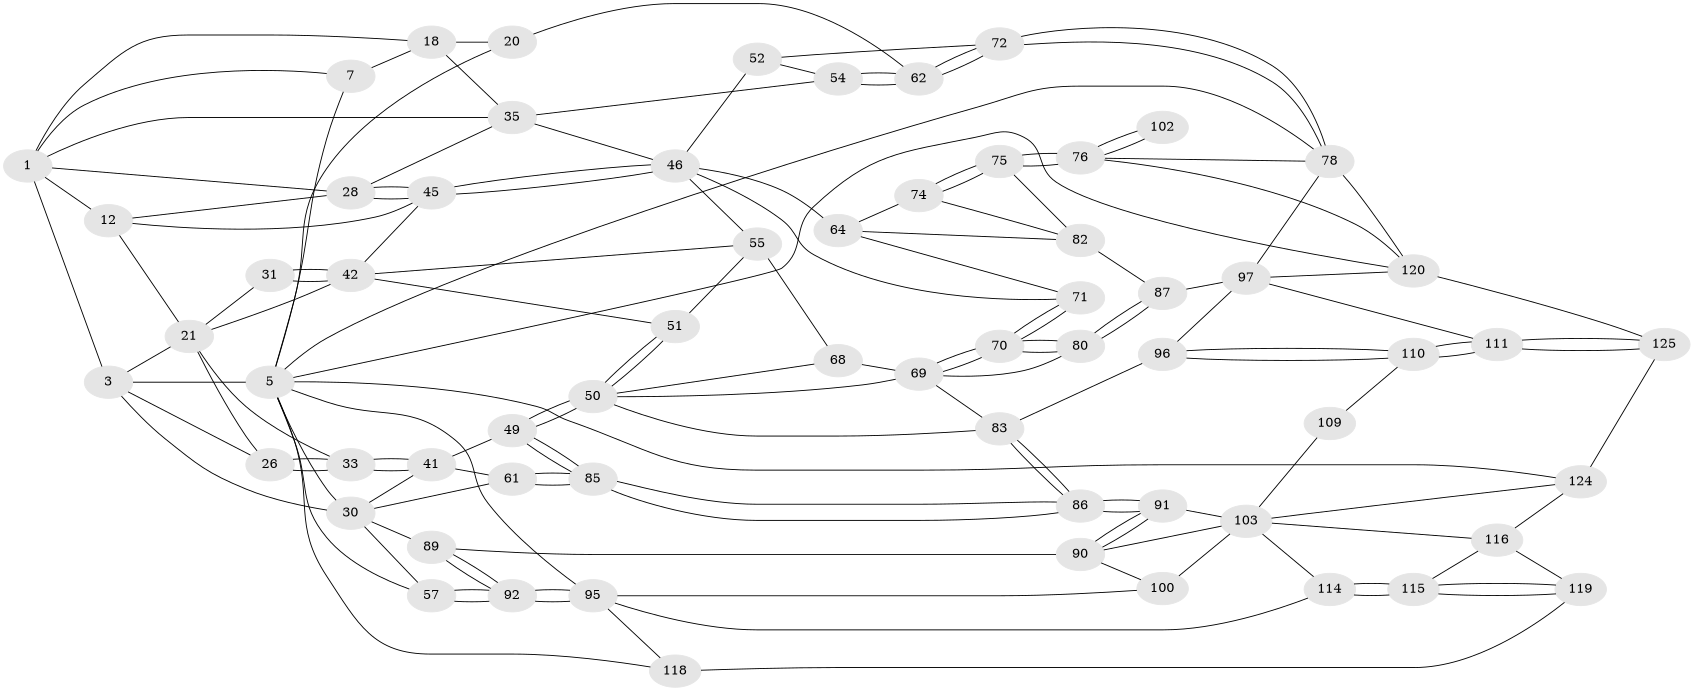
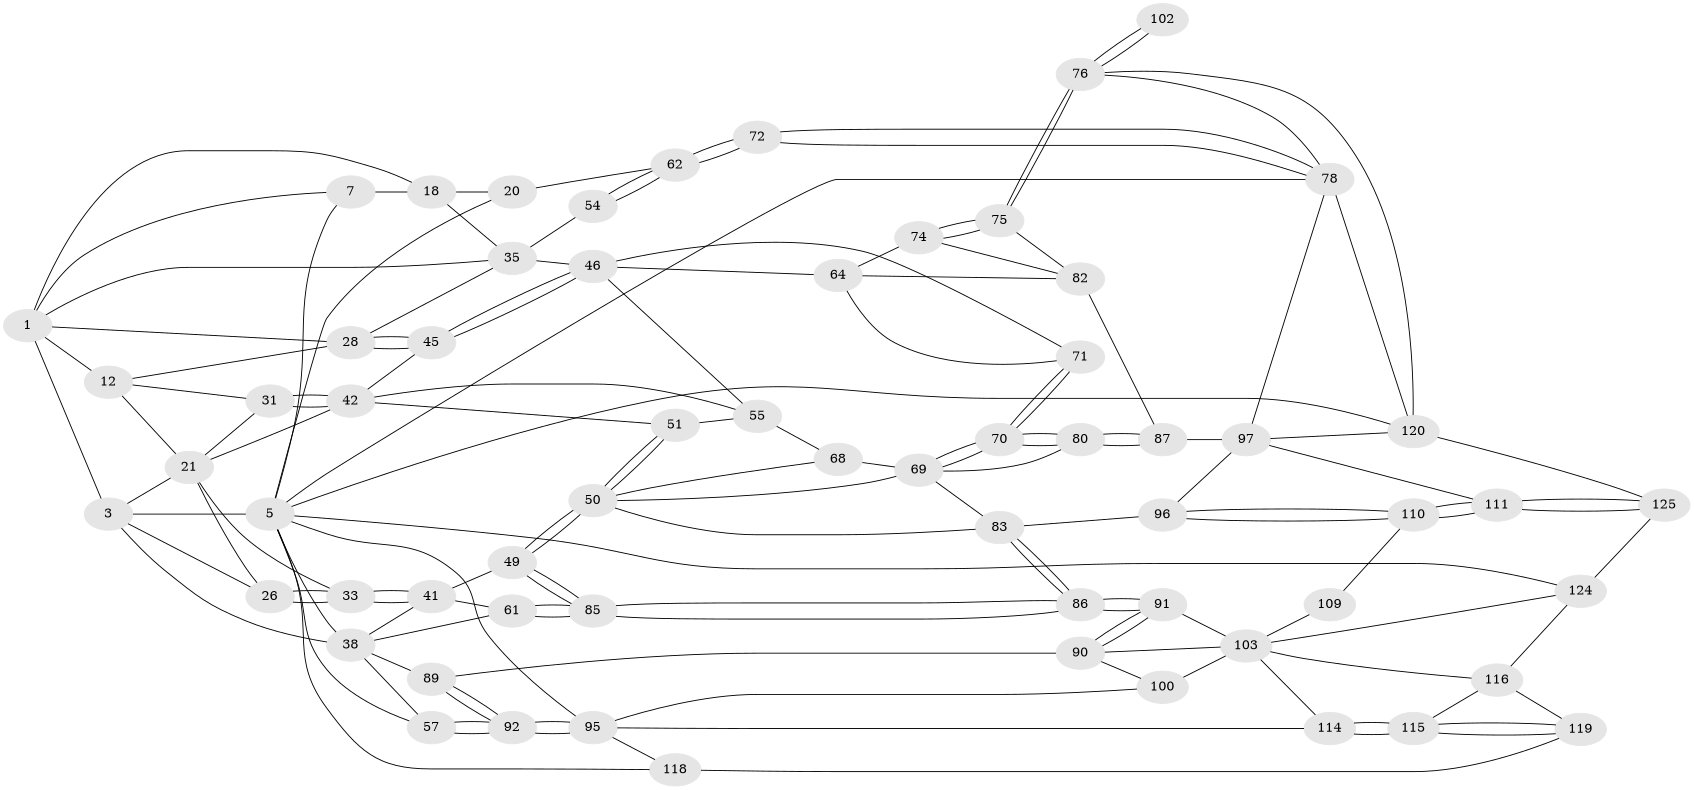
node "52": removed
edge "45" -- "12": now "31" -- "12"
node "30": label "30" -> "38"
